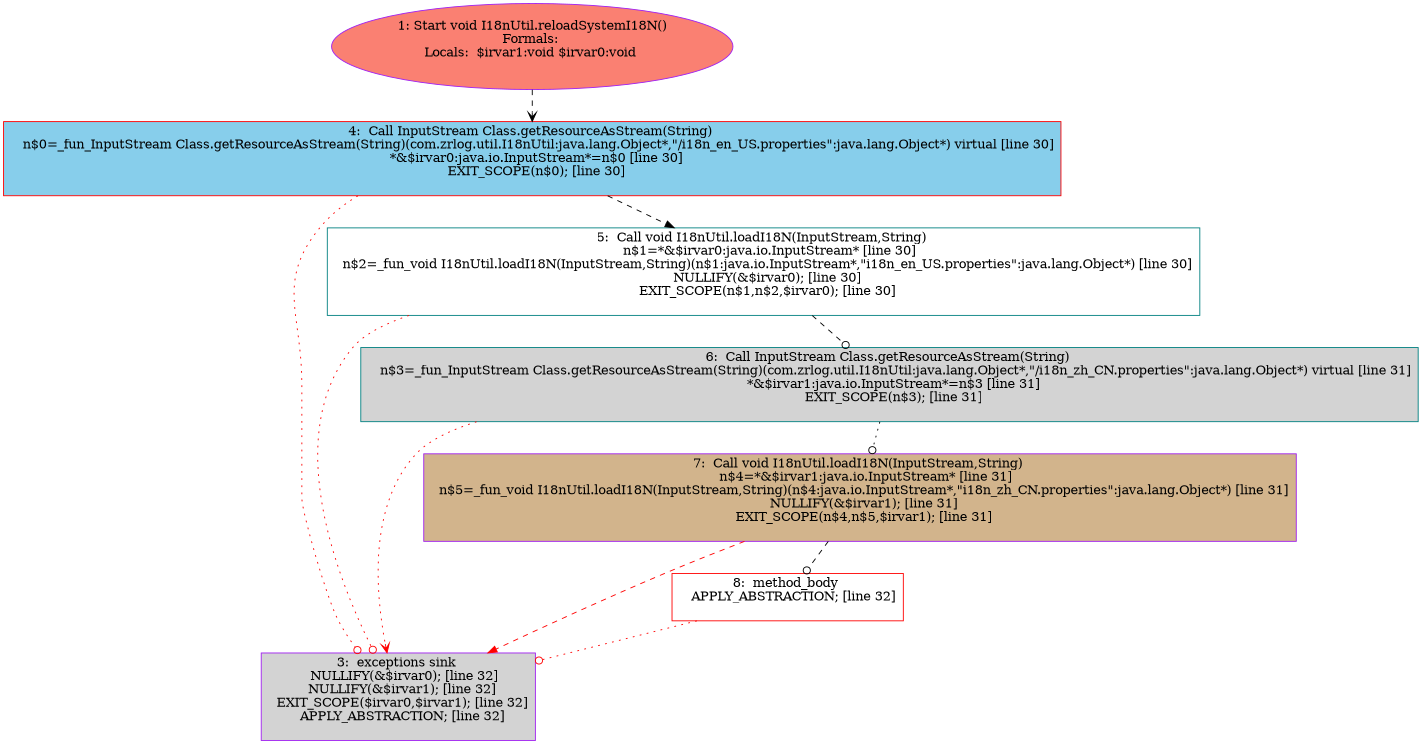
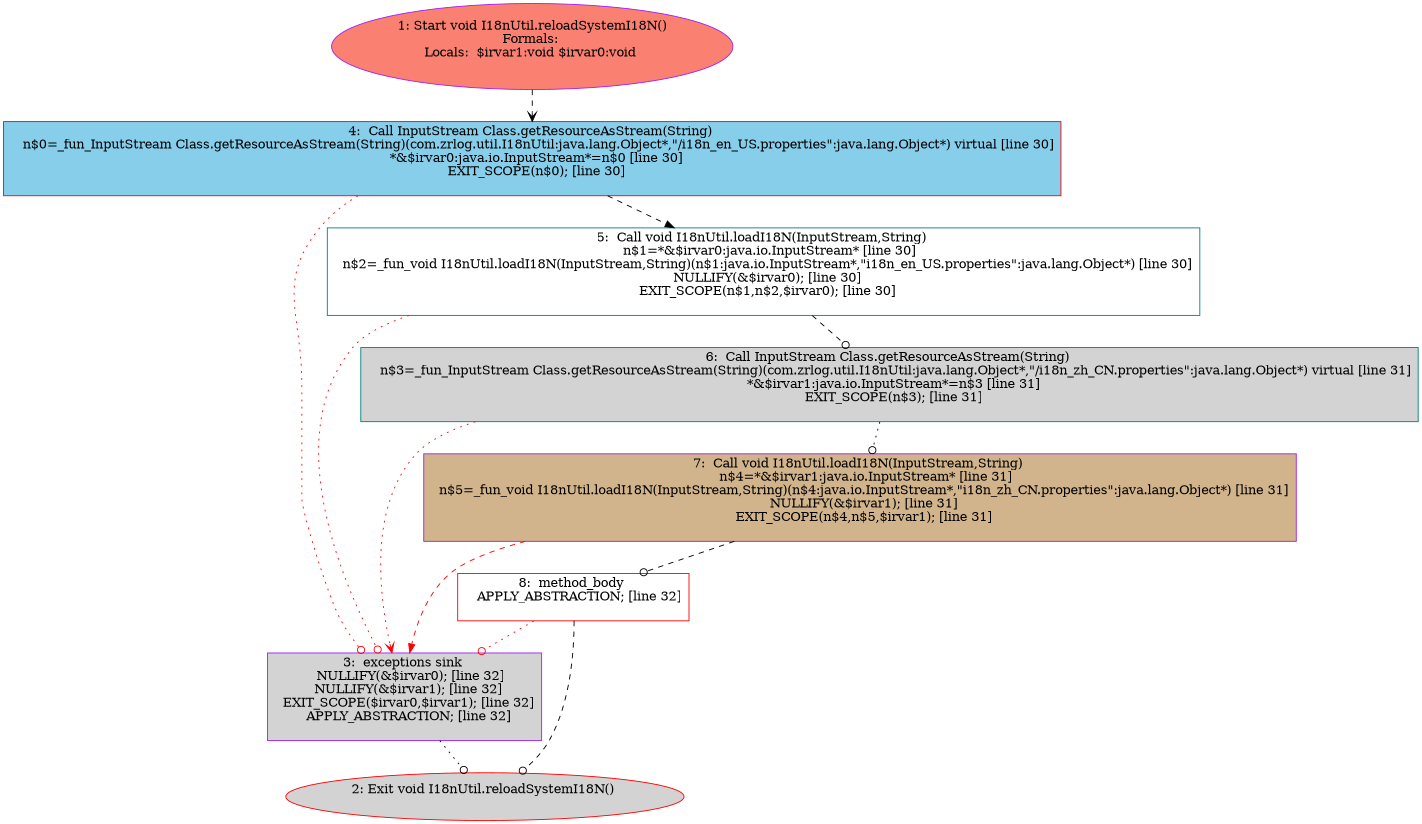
node "2: Exit void I18nUtil.reloadSystemI18N()": added
